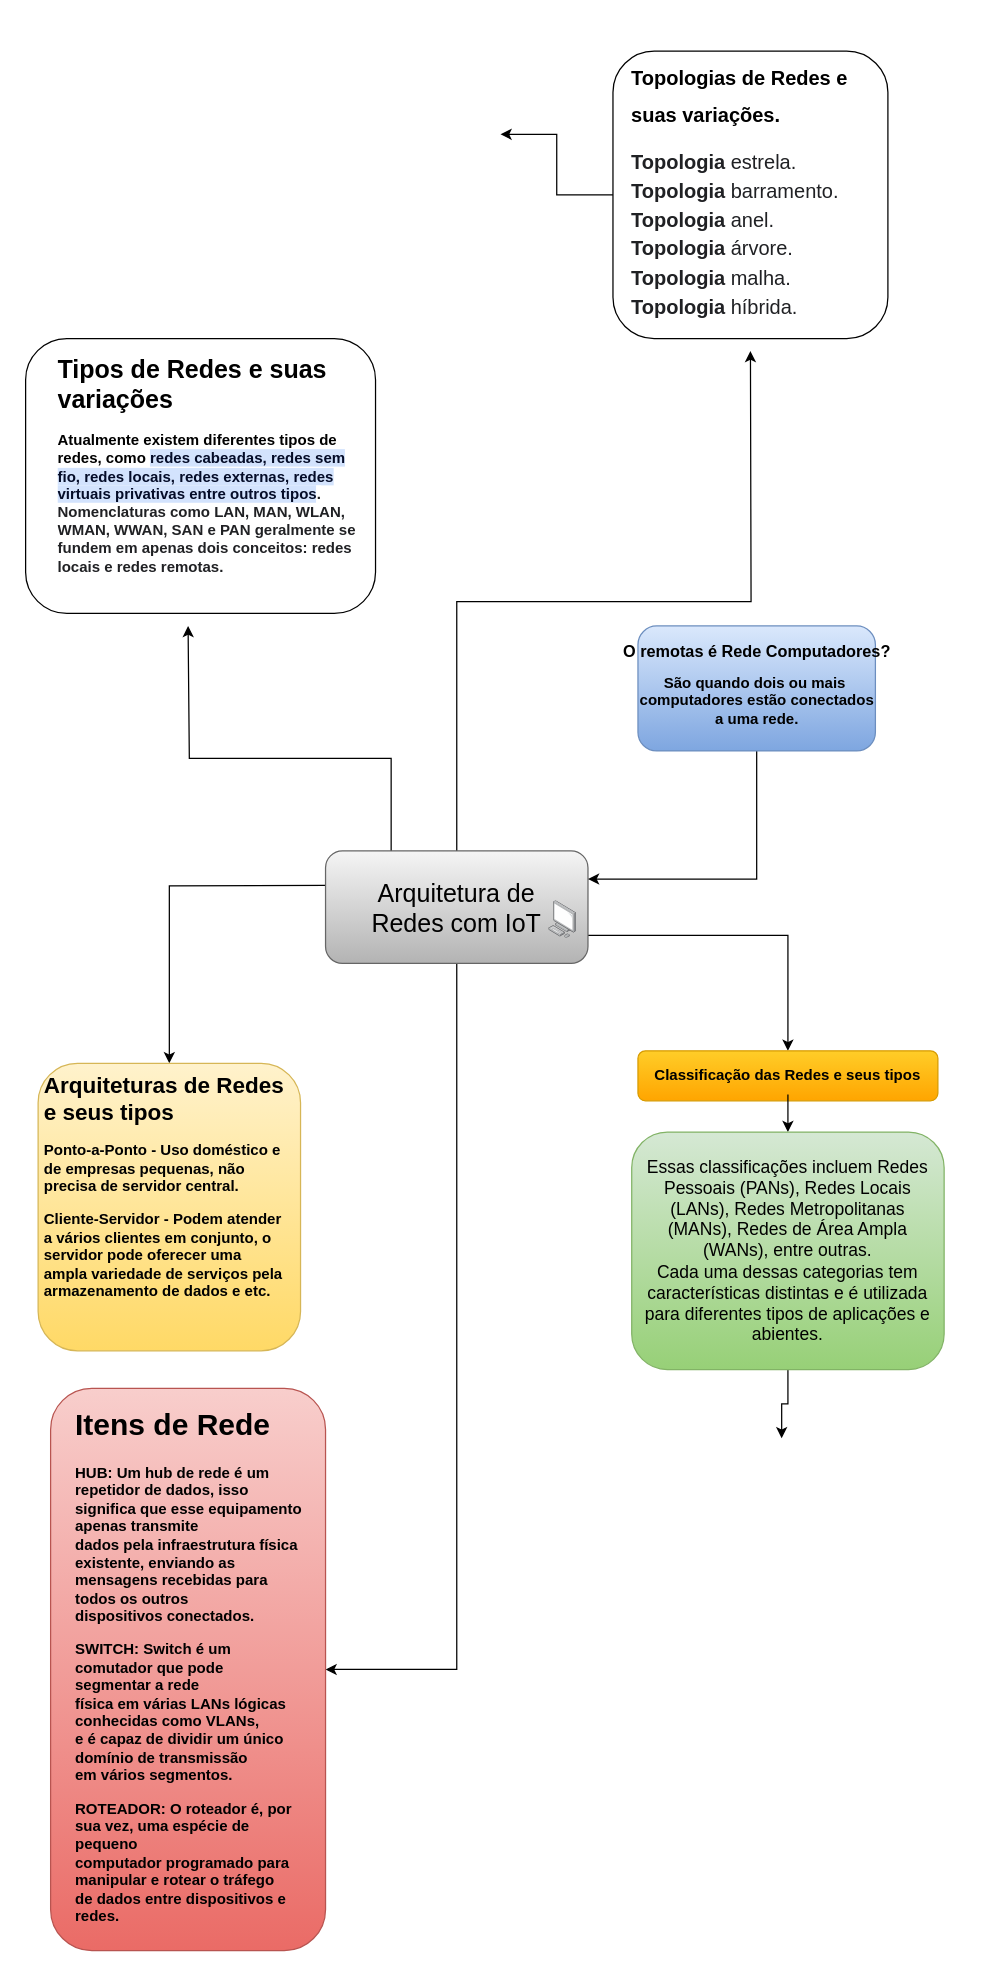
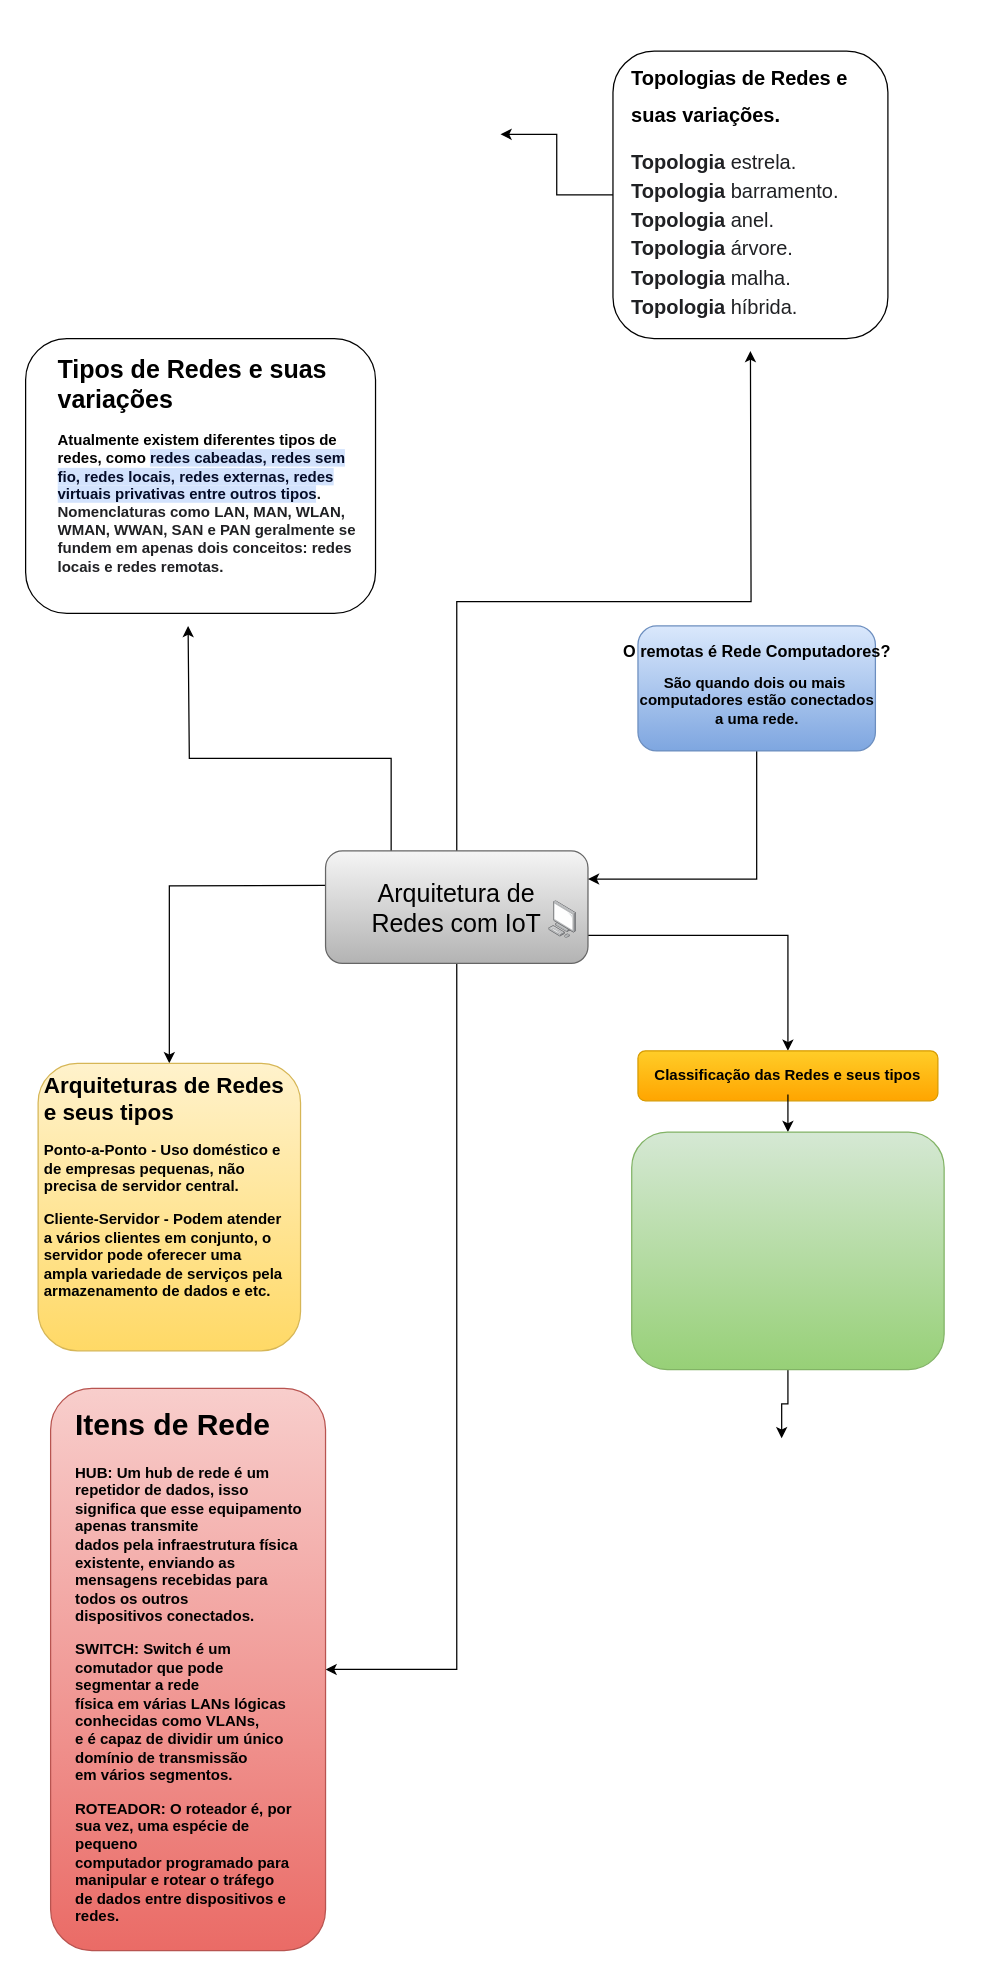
node "Essas classificações incluem Redes Pessoais (PANs), Redes Locais (LANs), Redes Metropolitanas (MANs), Redes de Área Ampla (WANs), entre outras. Cada uma dessas categorias tem características distintas e é utilizada para diferentes tipos de aplicações e abientes.": removed
